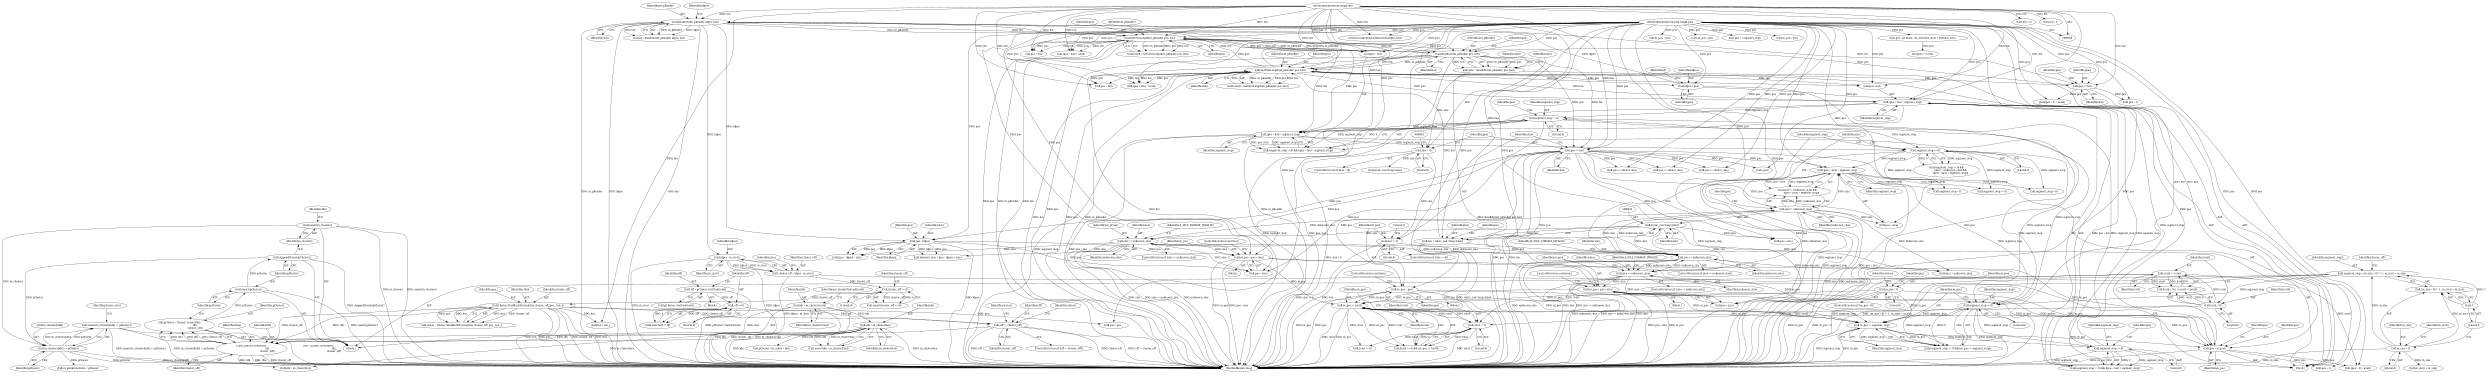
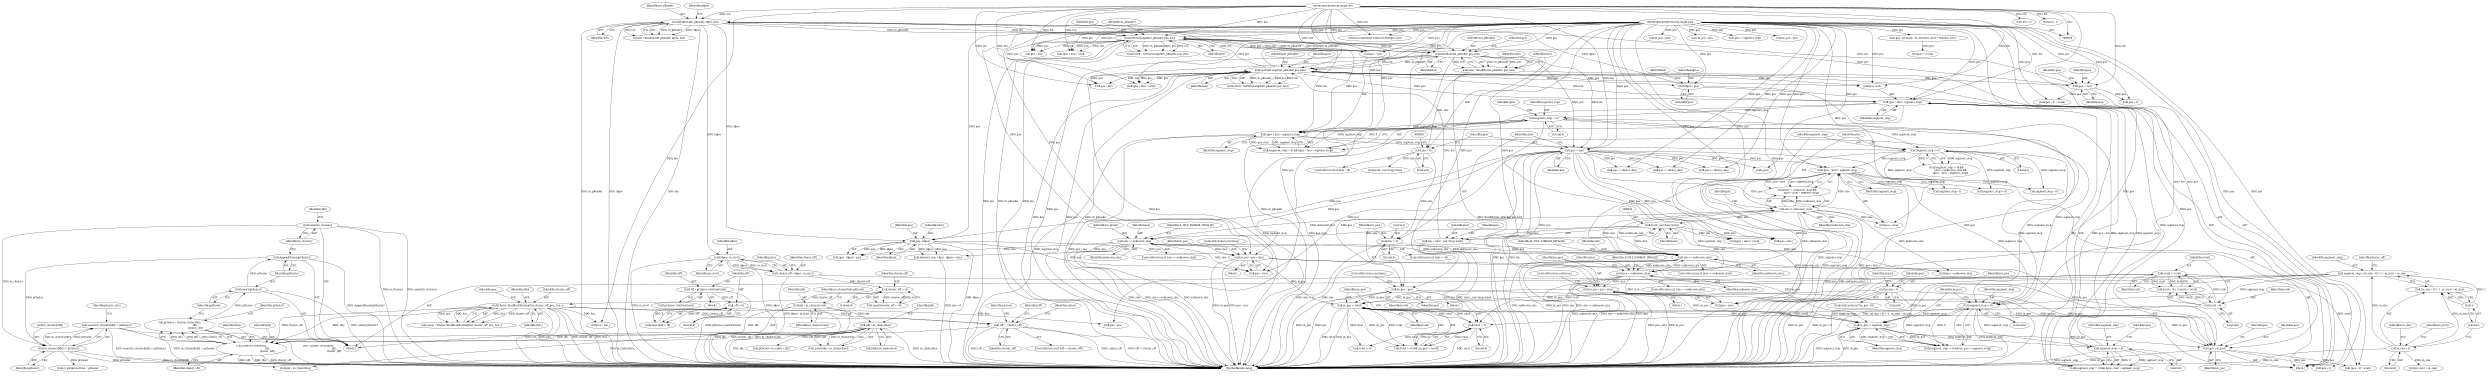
edge "(MethodParameterIn,long& len)" -> "(Call,len = static_cast<long>(size))": removed, label "DDG: len"
edge "(Call,size < 0)" -> "(MethodReturn,long)": now "(Call,element_size = (pos - idpos) + size)" -> "(MethodReturn,long)"
node "(Call,(pos + size) > avail)": added
edge "(Call,AppendCluster(pCluster))" -> "(Identifier,m_clusters)": reversed
node "(Call,(pos - idpos) + size)": label "(Call,(pos - idpos) + size)" -> "(Call,(pos - idpos) + pos)"
node "(Identifier,len_)": added
edge "(Call,idx = m_clusterCount)" -> "(Call,Cluster::Create(this, idx, cluster_off))": label "DDG: size" -> "DDG: idx"
